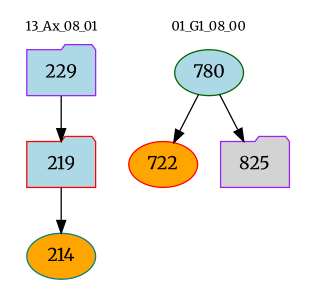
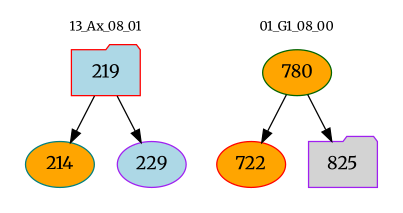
node "229": shape folder -> ellipse
node "780": fillcolor lightblue -> orange
edge "229" -> "219": reversed
